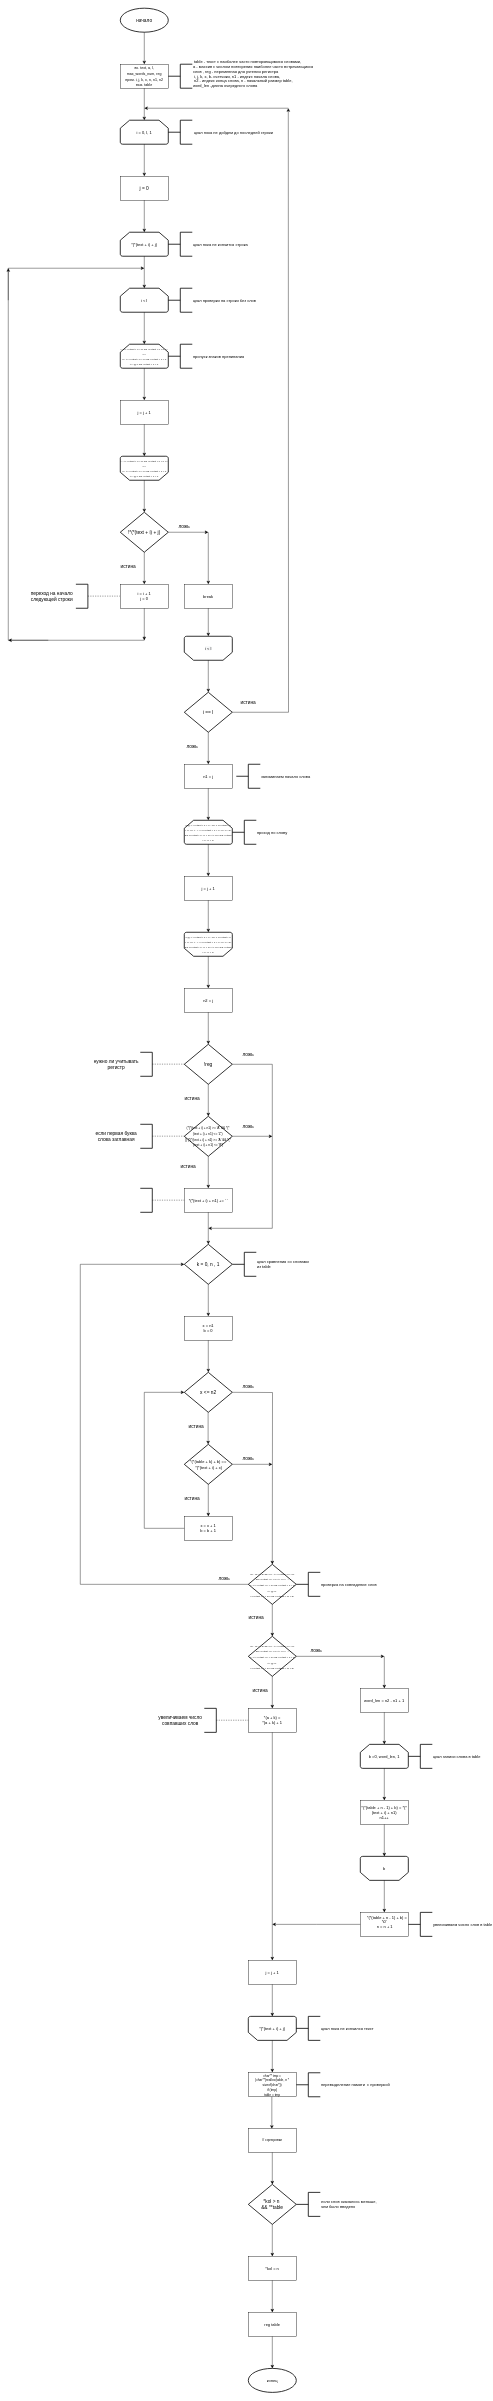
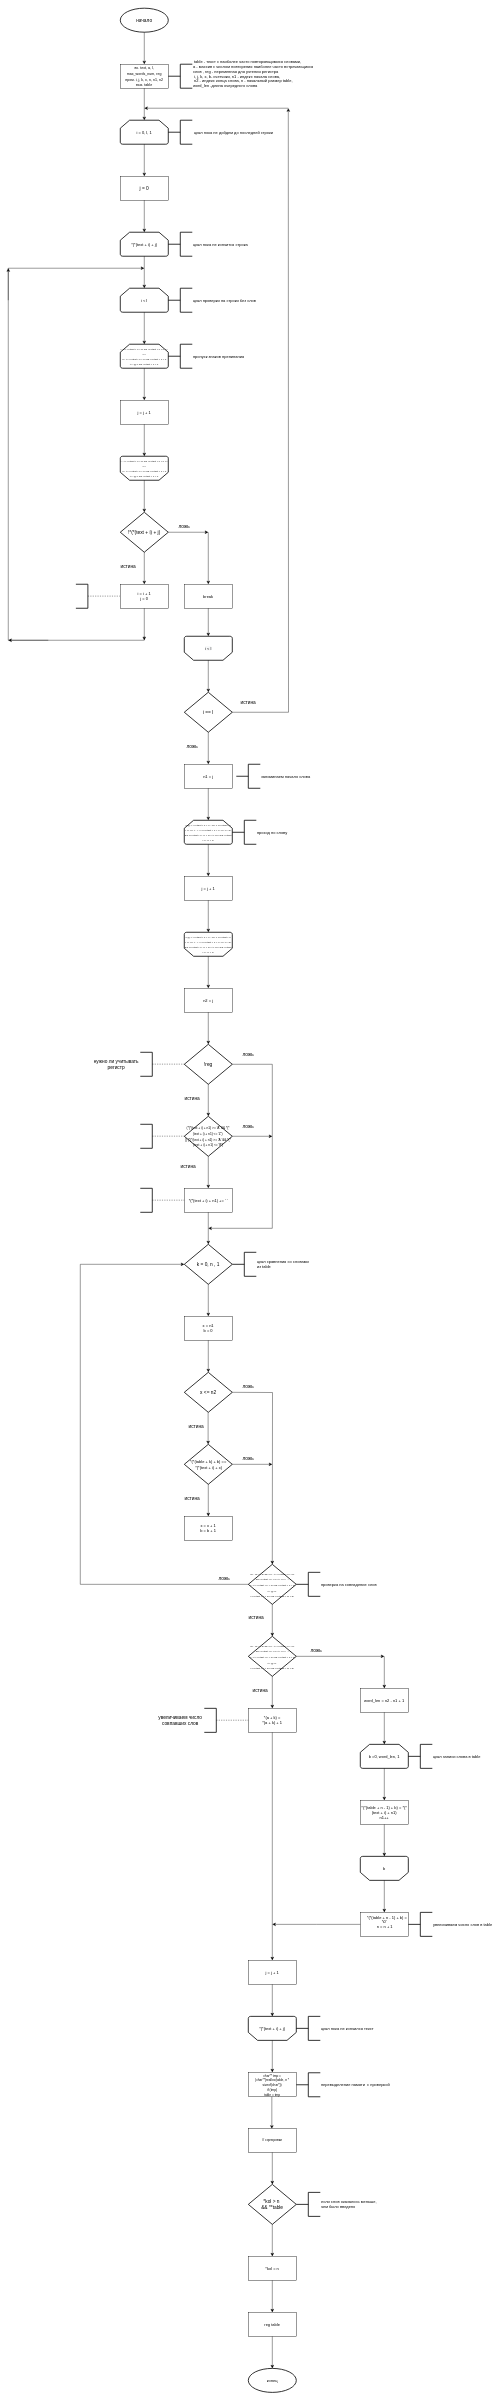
node "переход на начало следующей строки": removed
node "если первая буква слова заглавная": removed
edge "x = x + 1 b = b + 1" -> "x <= n2": removed
